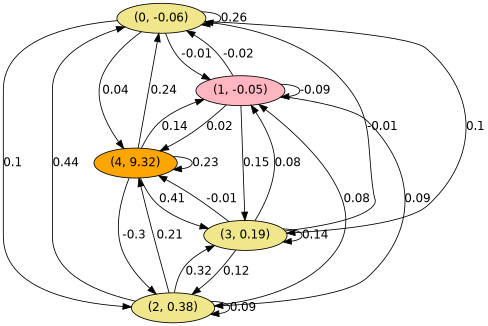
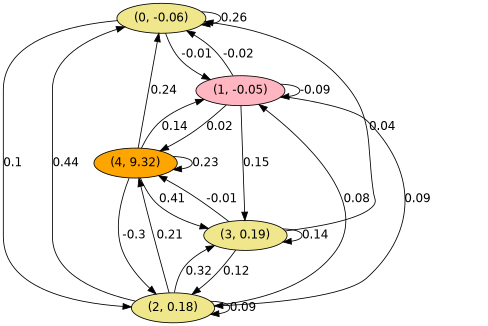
edge "(0, -0.06)" -> "(4, 9.32)": removed, label "0.04"
edge "(0, -0.06)" -> "(3, 0.19)": removed, label "0.1"
edge "(3, 0.19)" -> "(0, -0.06)": label "-0.01" -> "0.04"
edge "(3, 0.19)" -> "(1, -0.05)": removed, label "0.08"
node "(2, 0.38)": label "(2, 0.38)" -> "(2, 0.18)"
